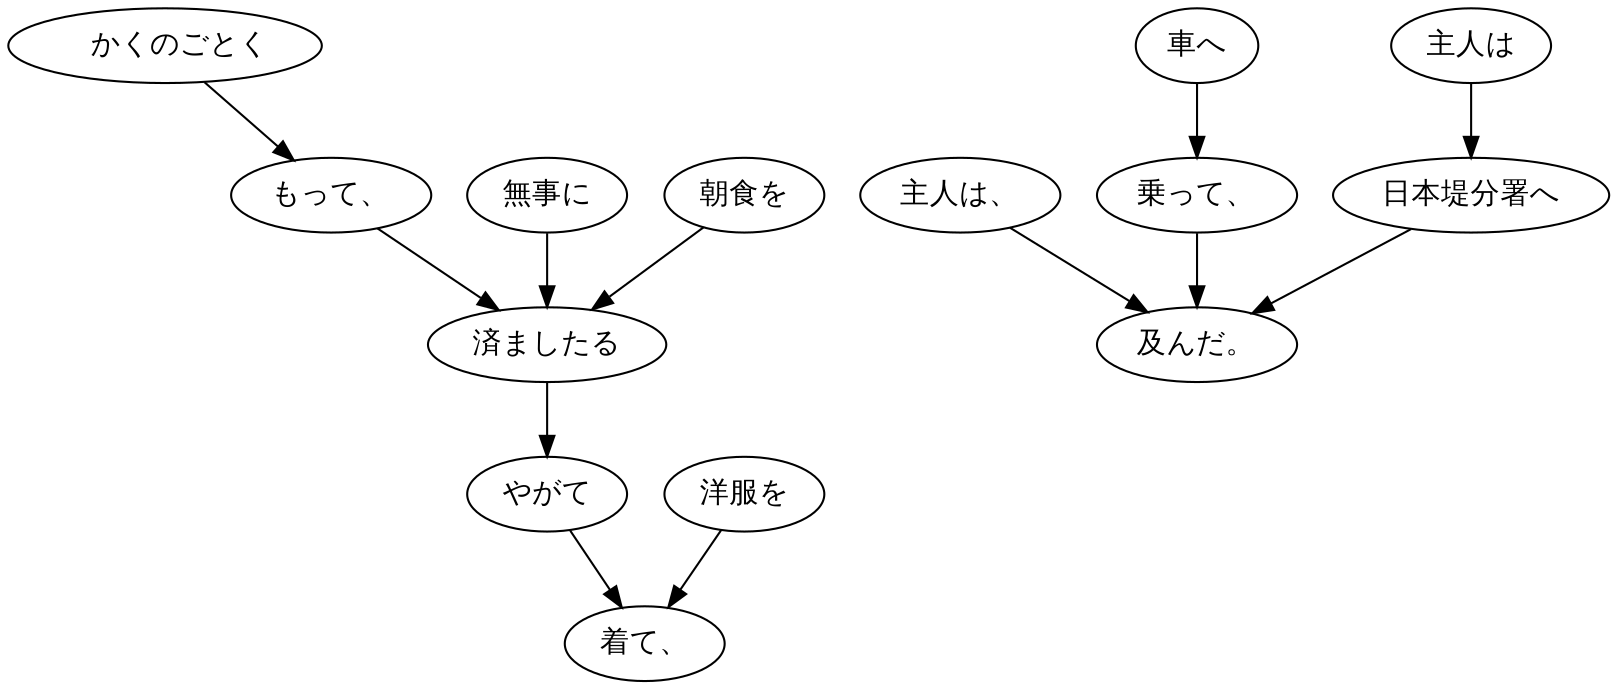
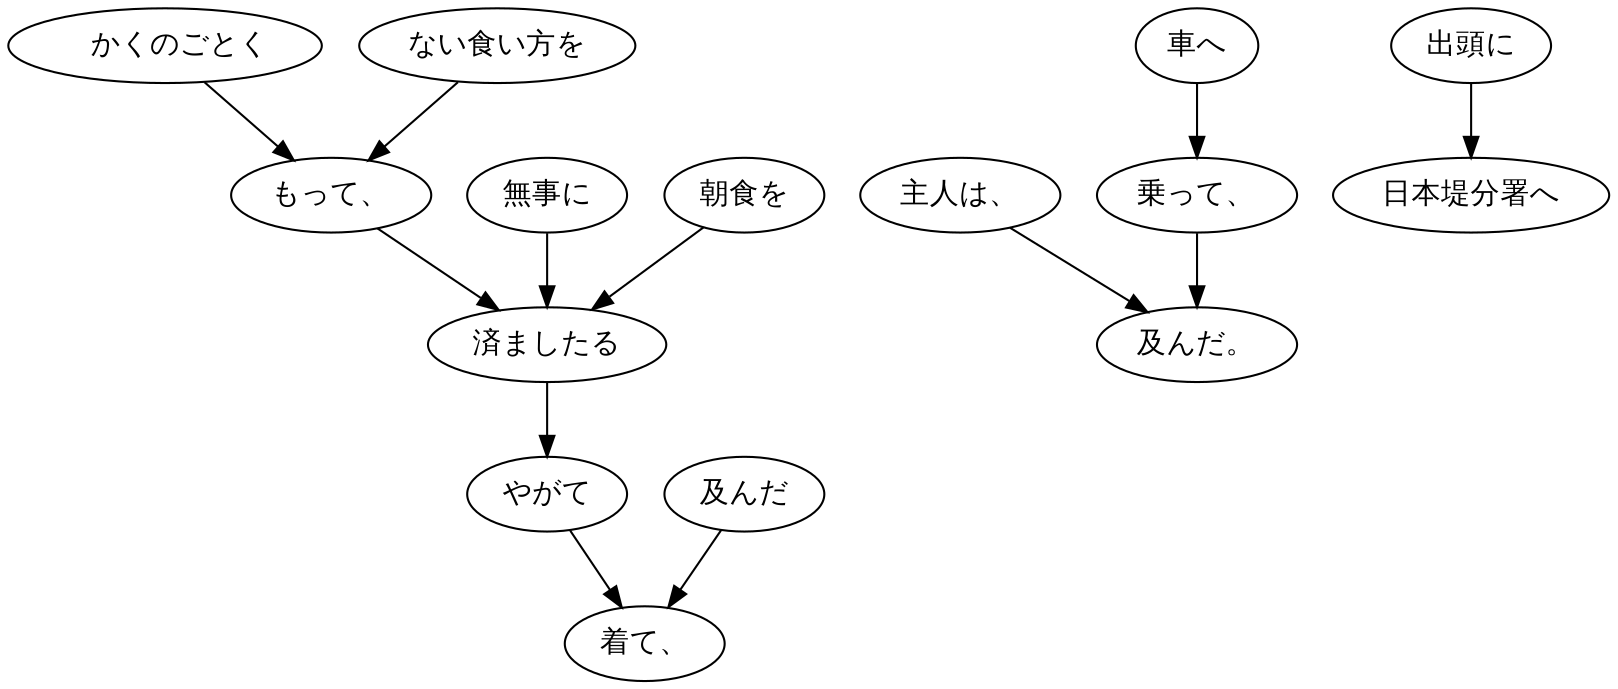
node "ない食い方を": added
node "主人は": label "主人は" -> "出頭に"
edge "日本堤分署へ" -> "及んだ。": removed
node "洋服を": label "洋服を" -> "及んだ"
